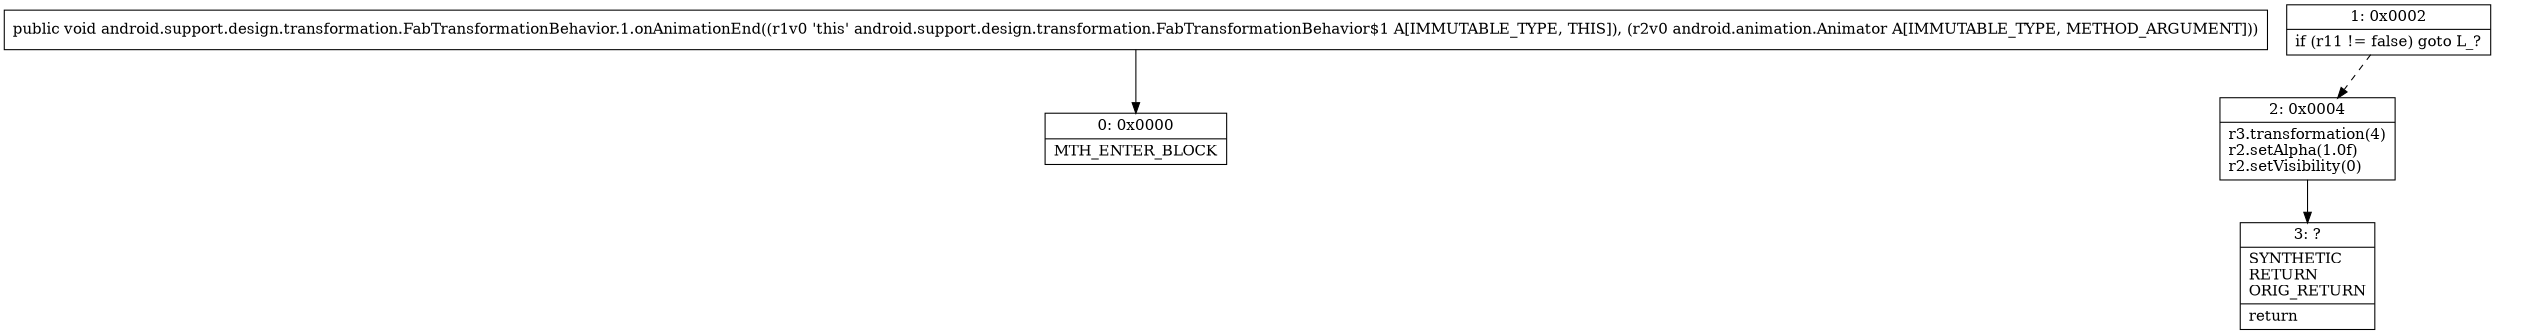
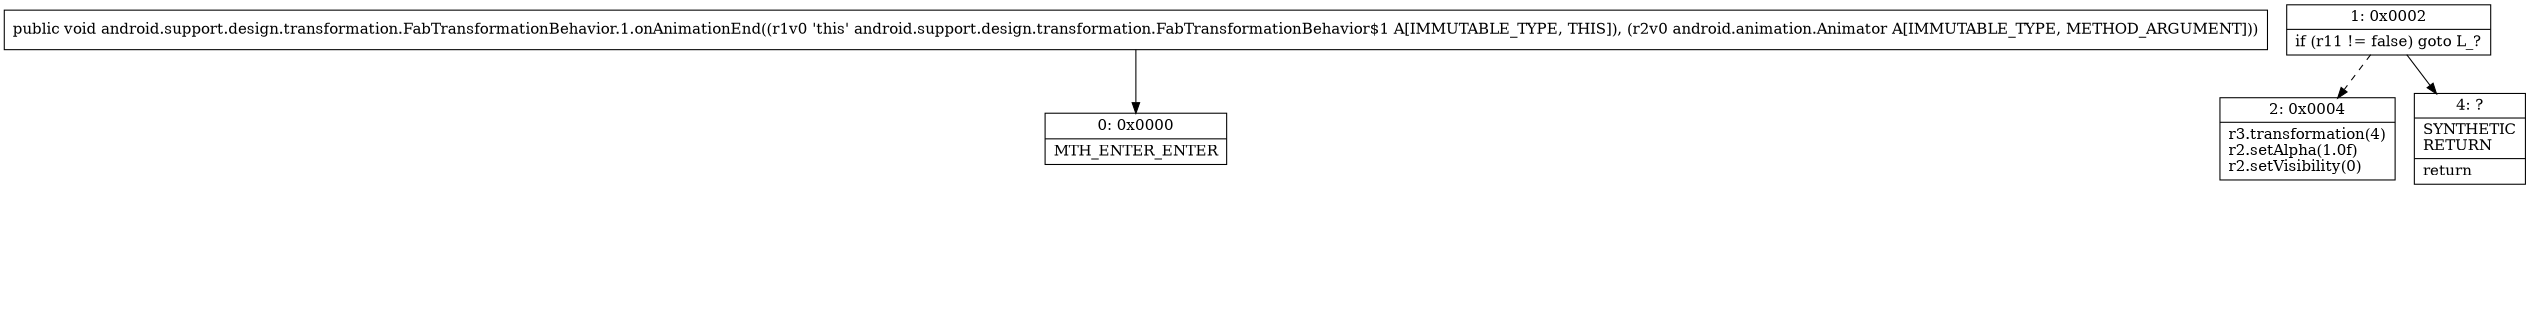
node "4: ?": added
node "0: 0x0000": text "MTH_ENTER_BLOCK" -> "MTH_ENTER_ENTER"
node "3: ?": removed
